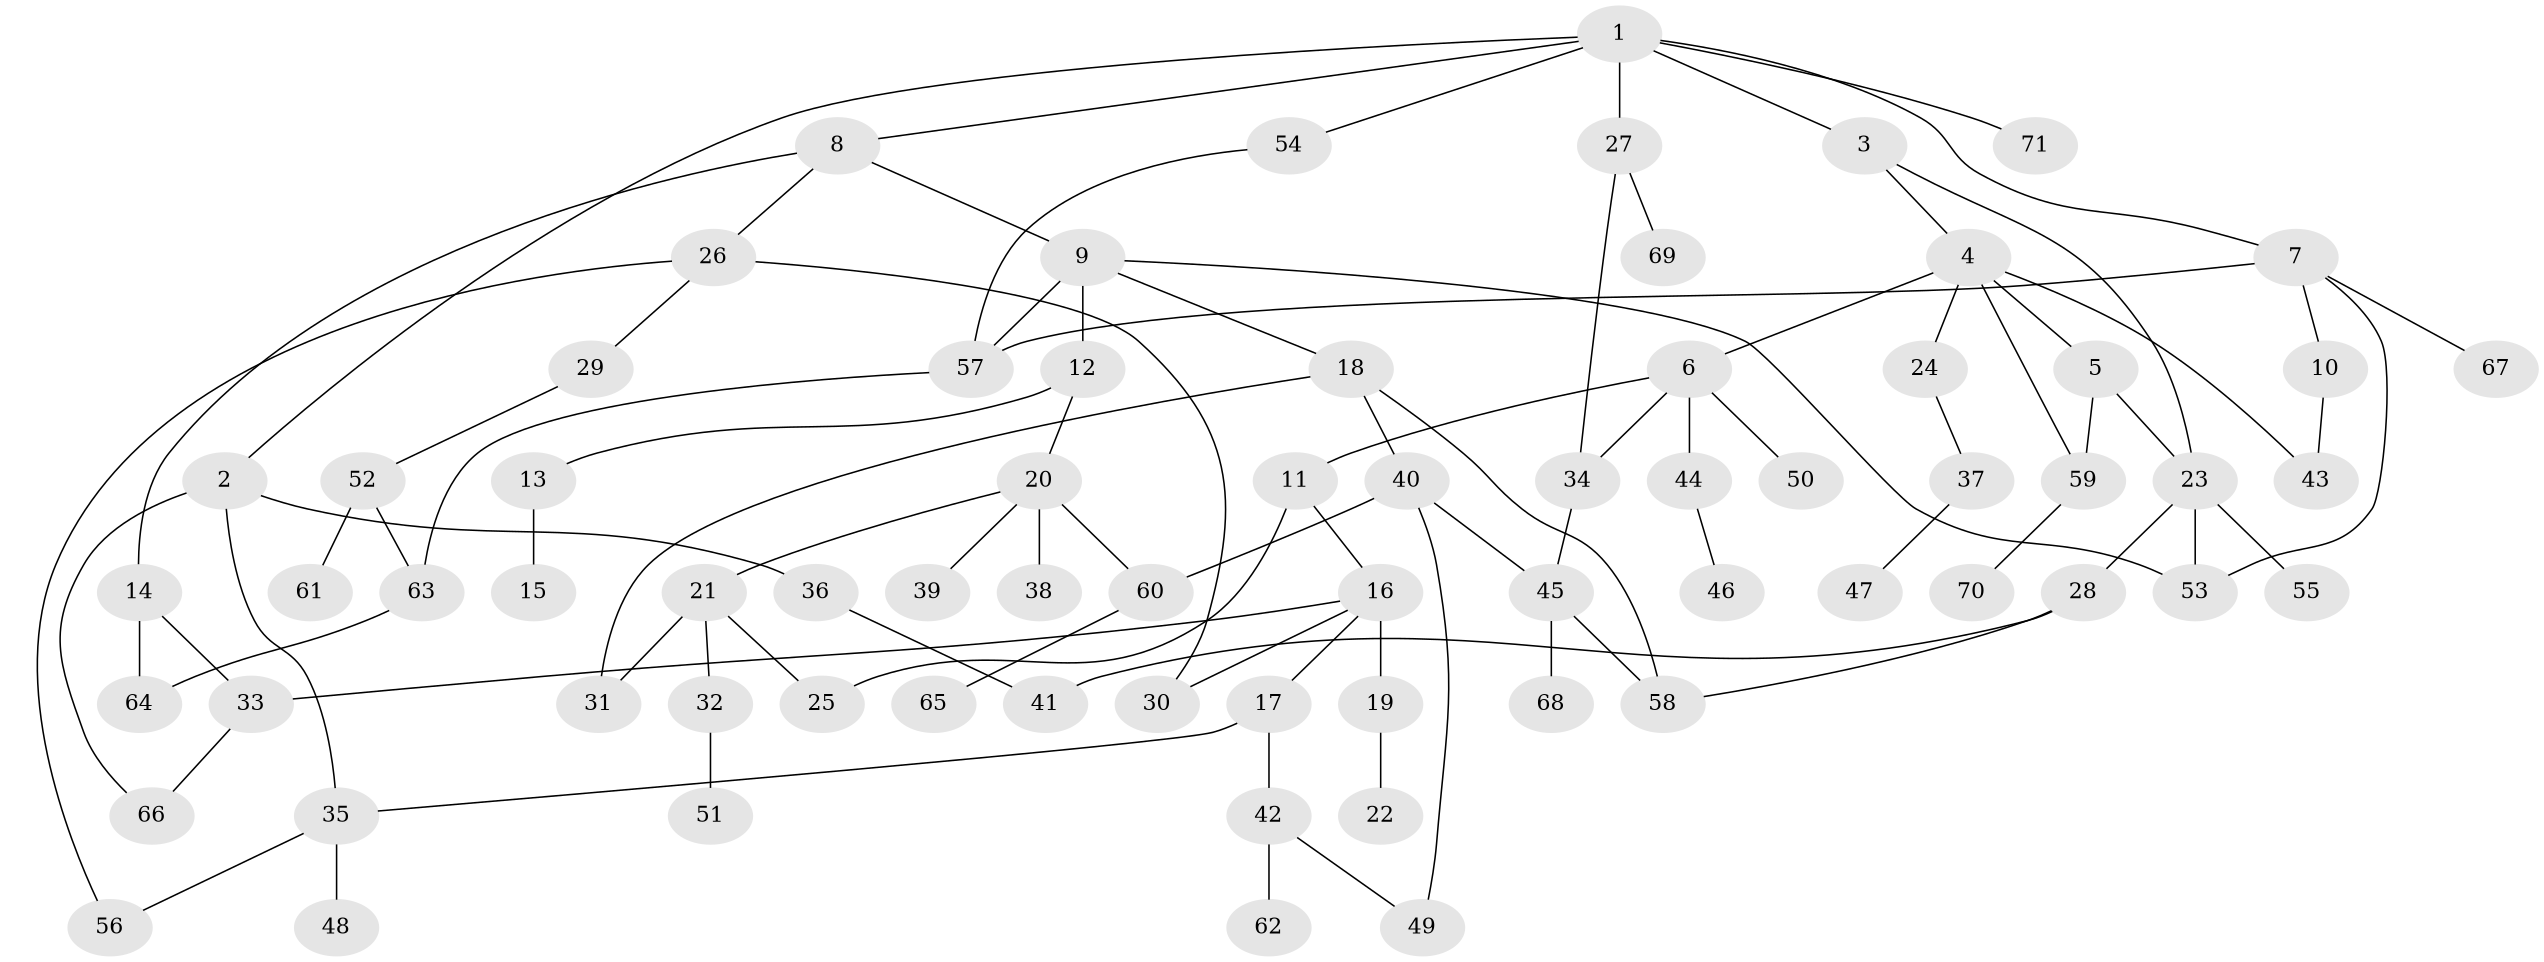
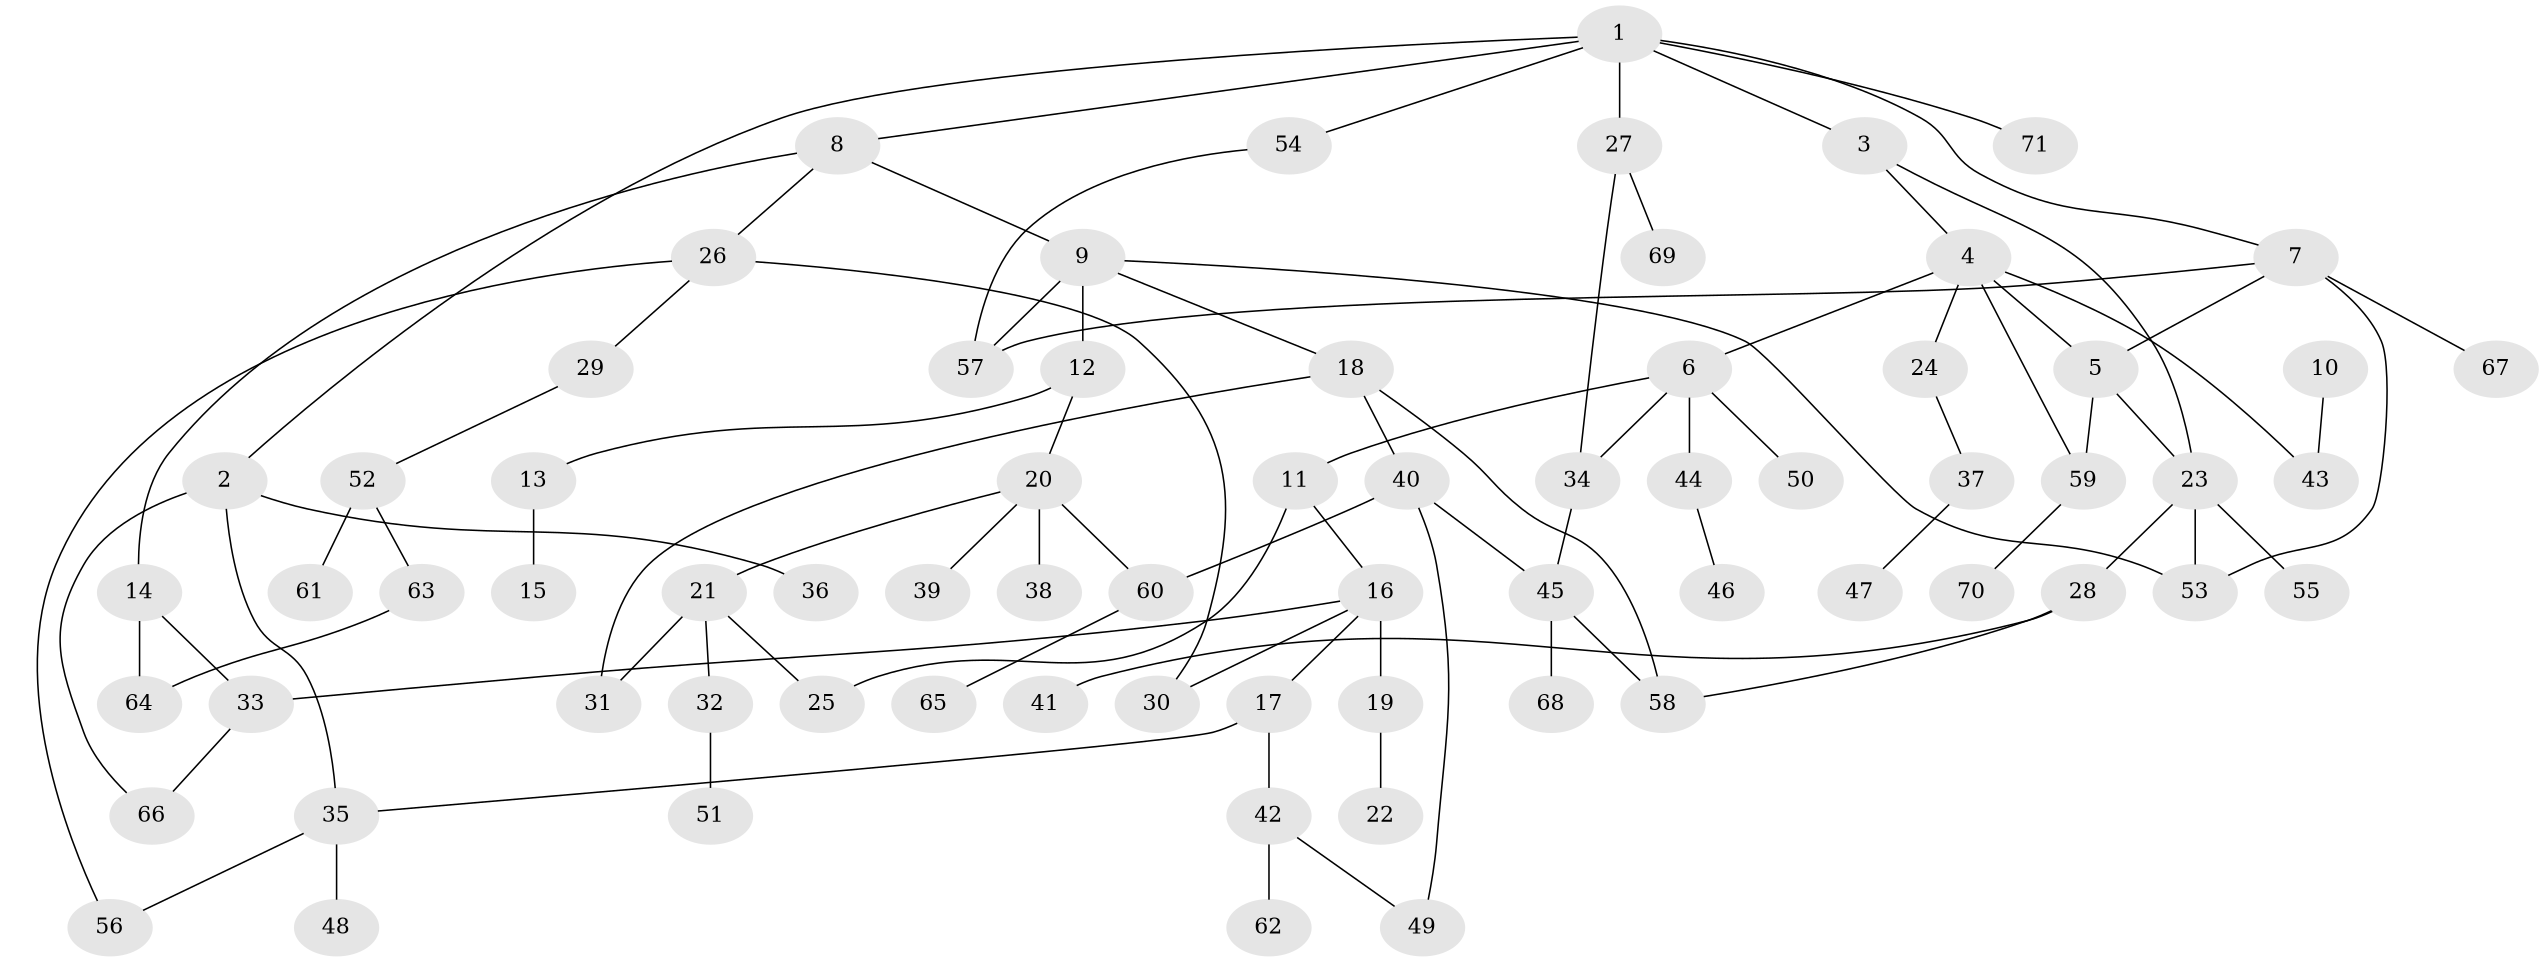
edge "7" -- "10": now "7" -- "5"
edge "57" -- "63": removed
edge "36" -- "41": removed
